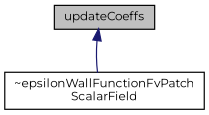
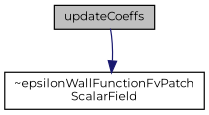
edge "~epsilonWallFunctionFvPatch ScalarField" -> "updateCoeffs": reversed
